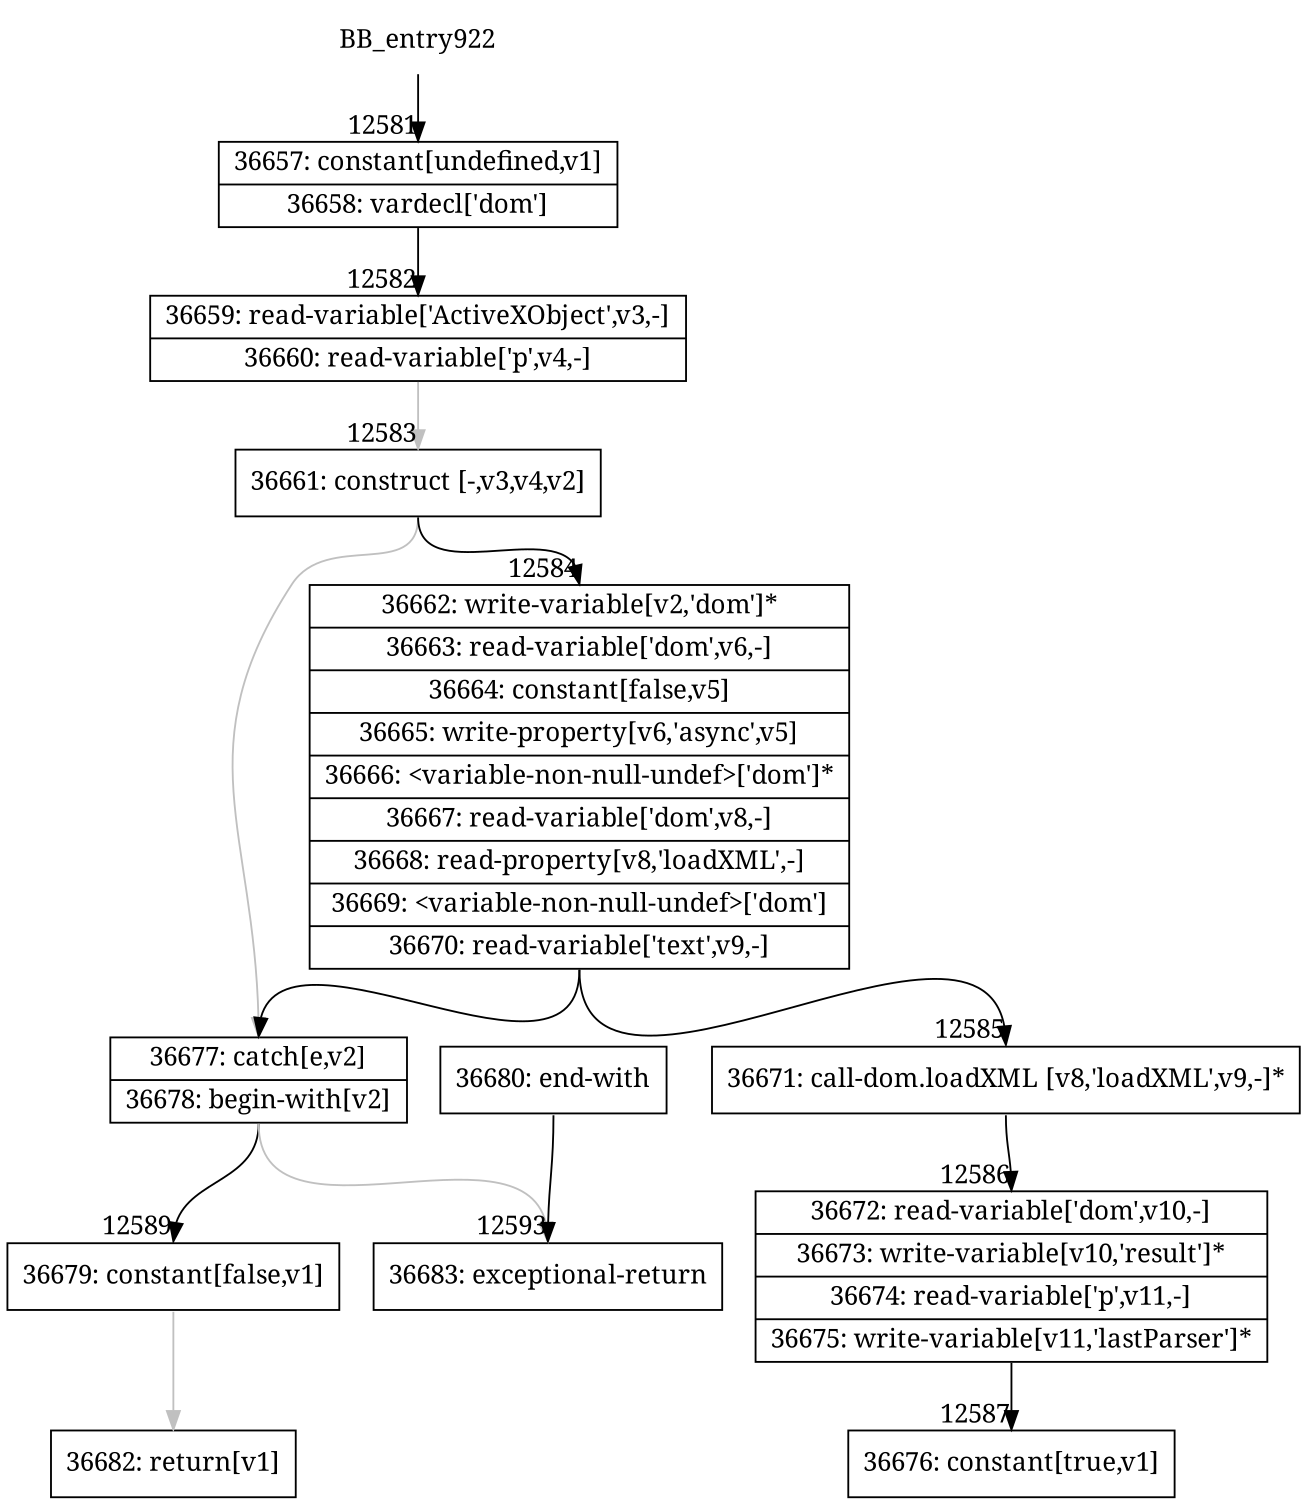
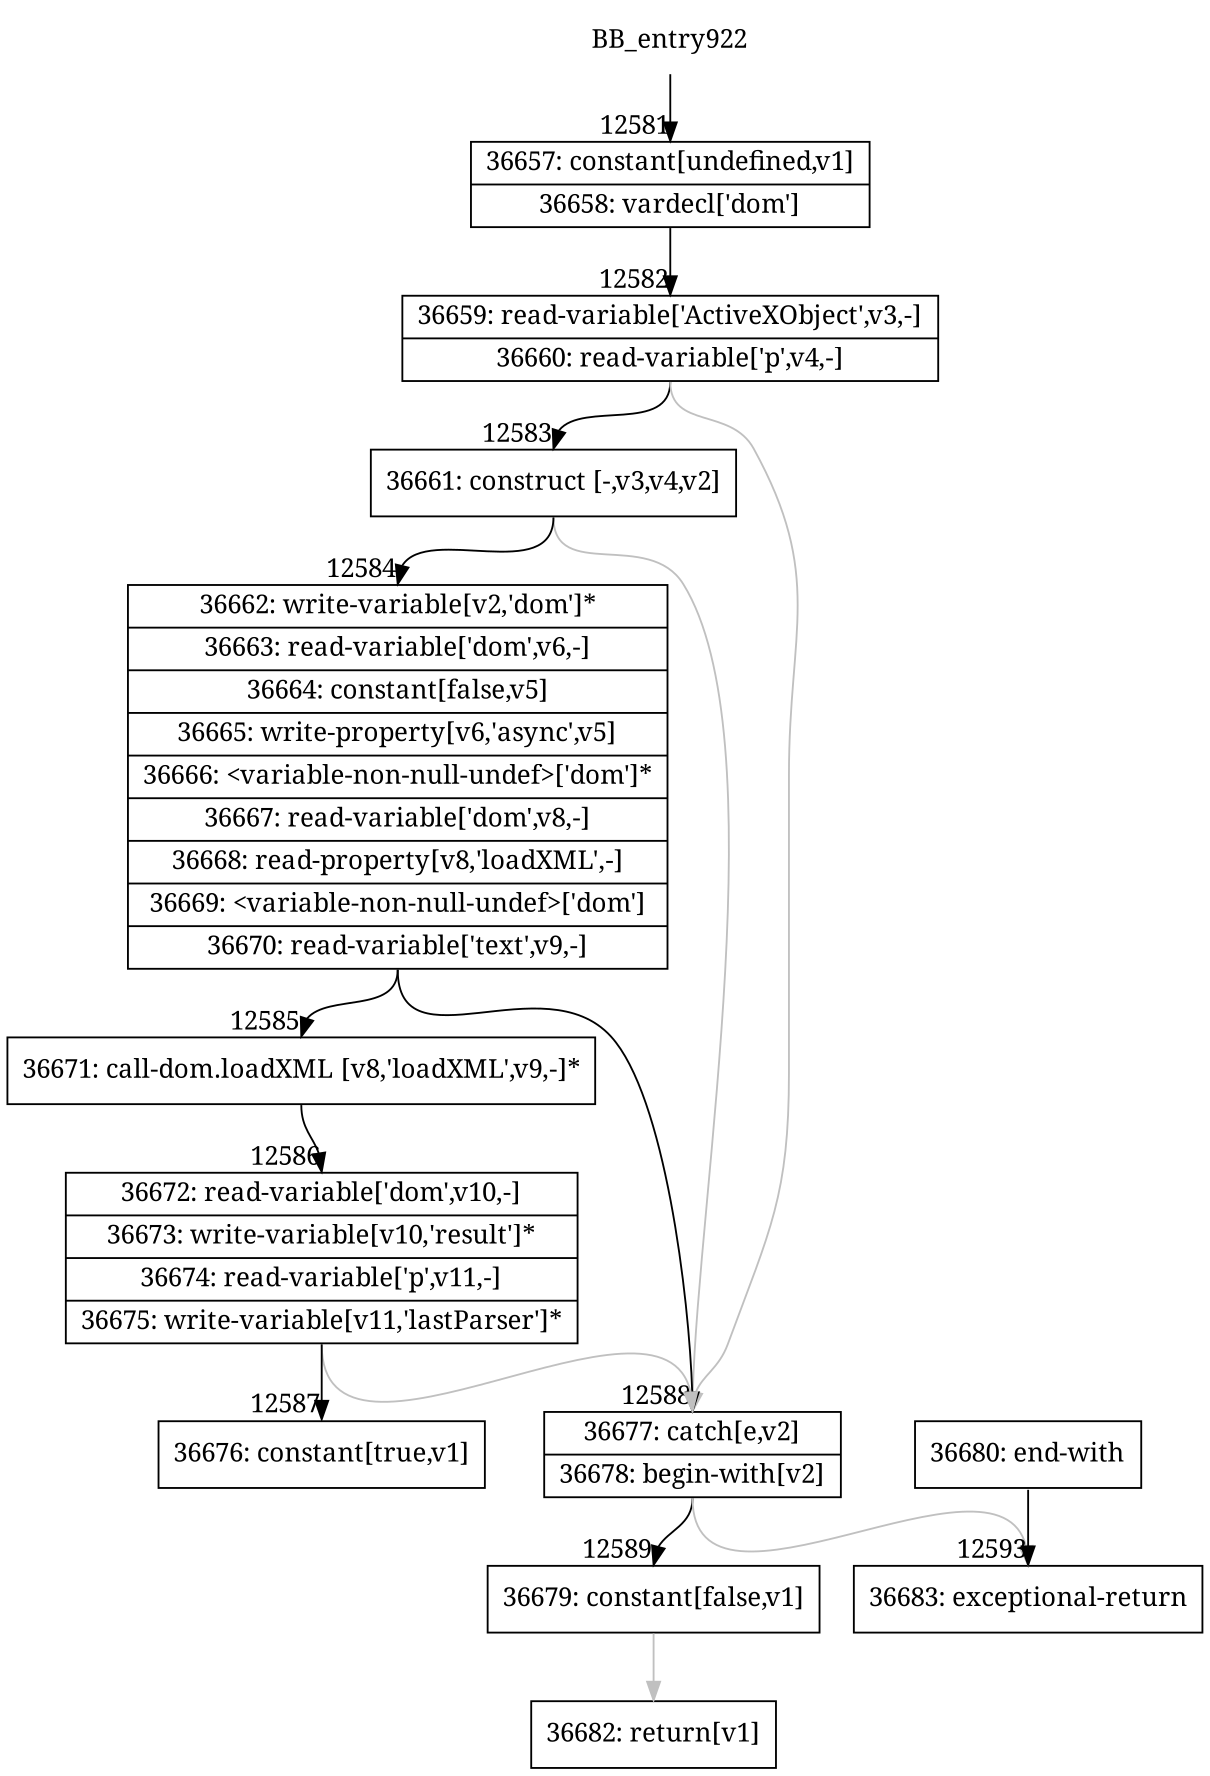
edge "36659: read-variable['ActiveXObject',v3,-]" -> "36661: construct [-,v3,v4,v2]": color gray -> black
edge "36659: read-variable['ActiveXObject',v3,-]" -> "36677: catch[e,v2]": added
edge "36672: read-variable['dom',v10,-]" -> "36677: catch[e,v2]": added
